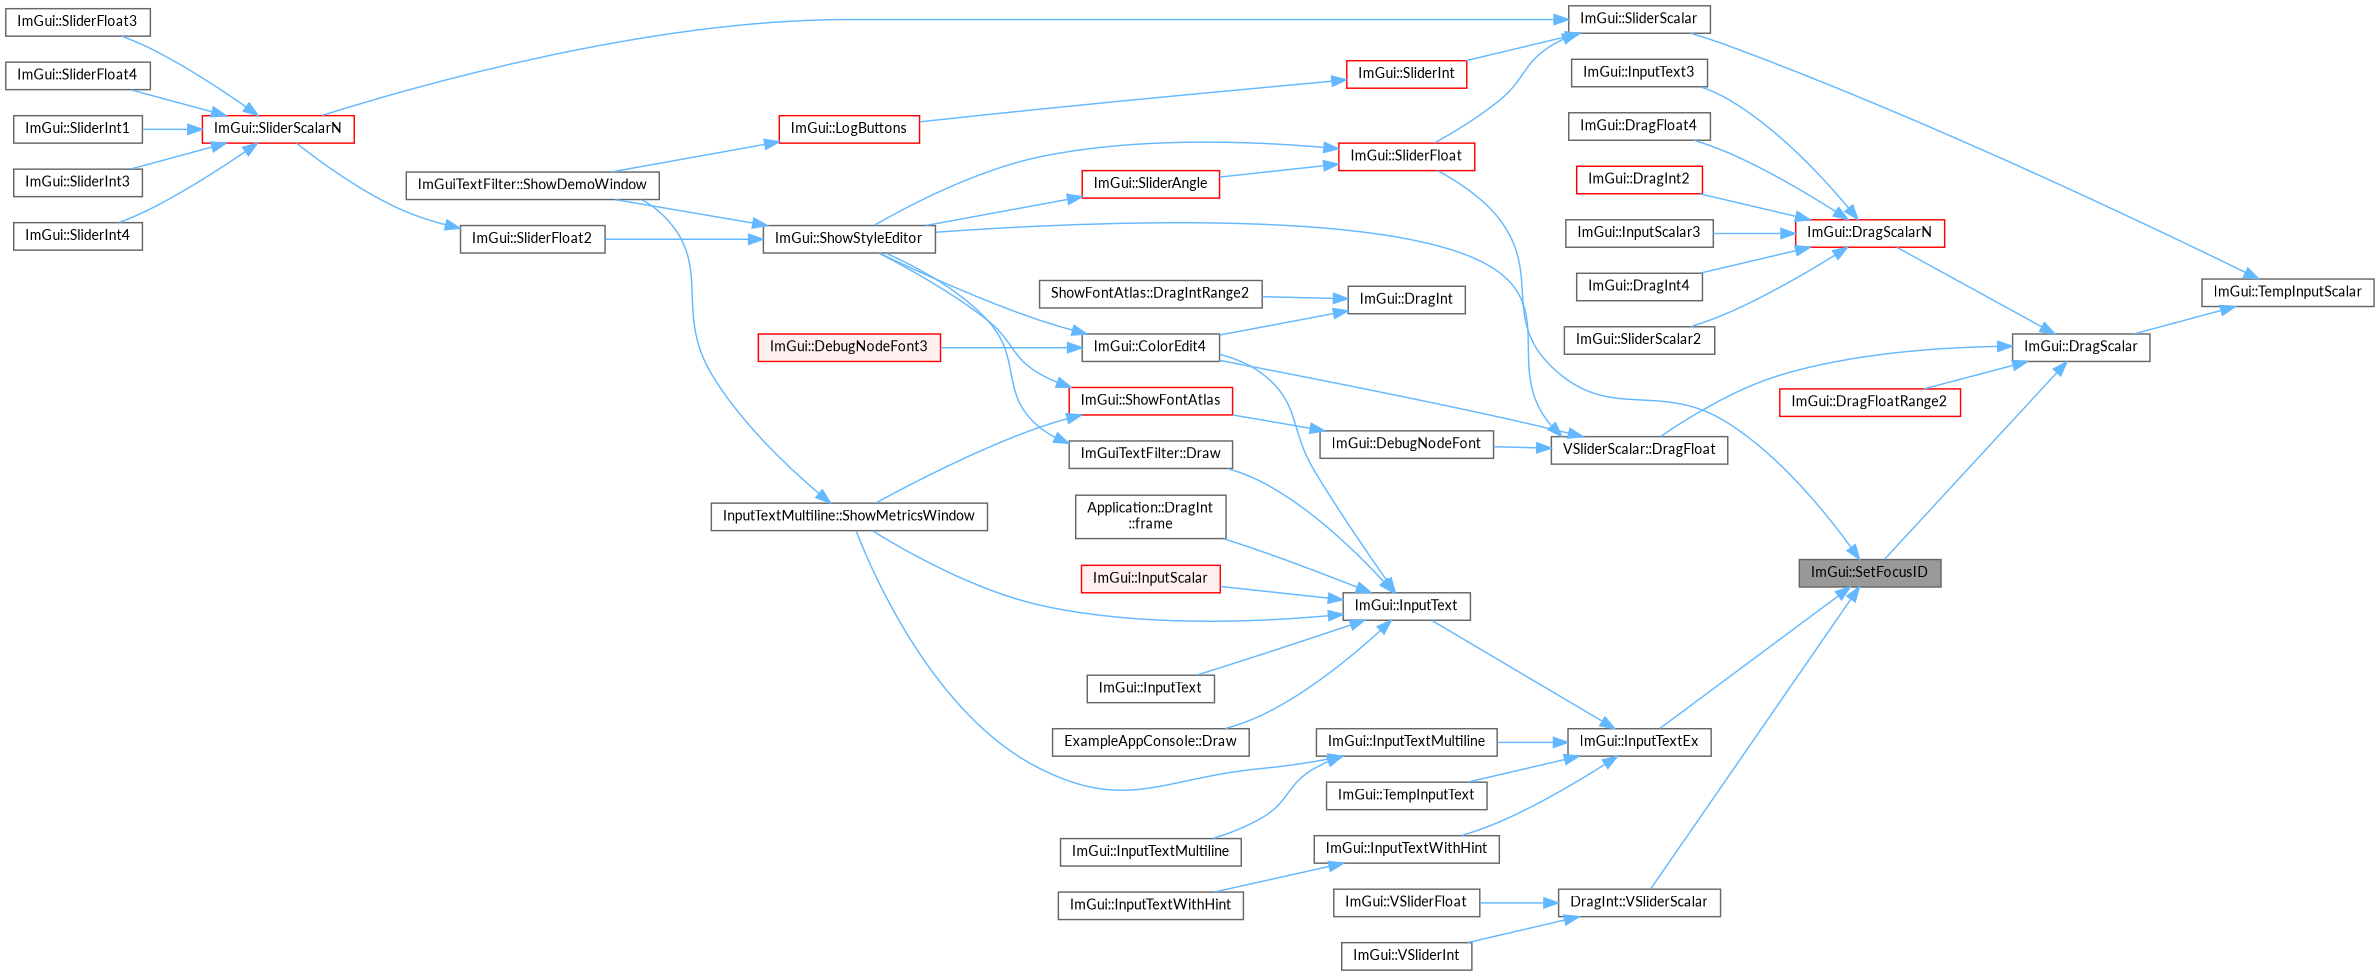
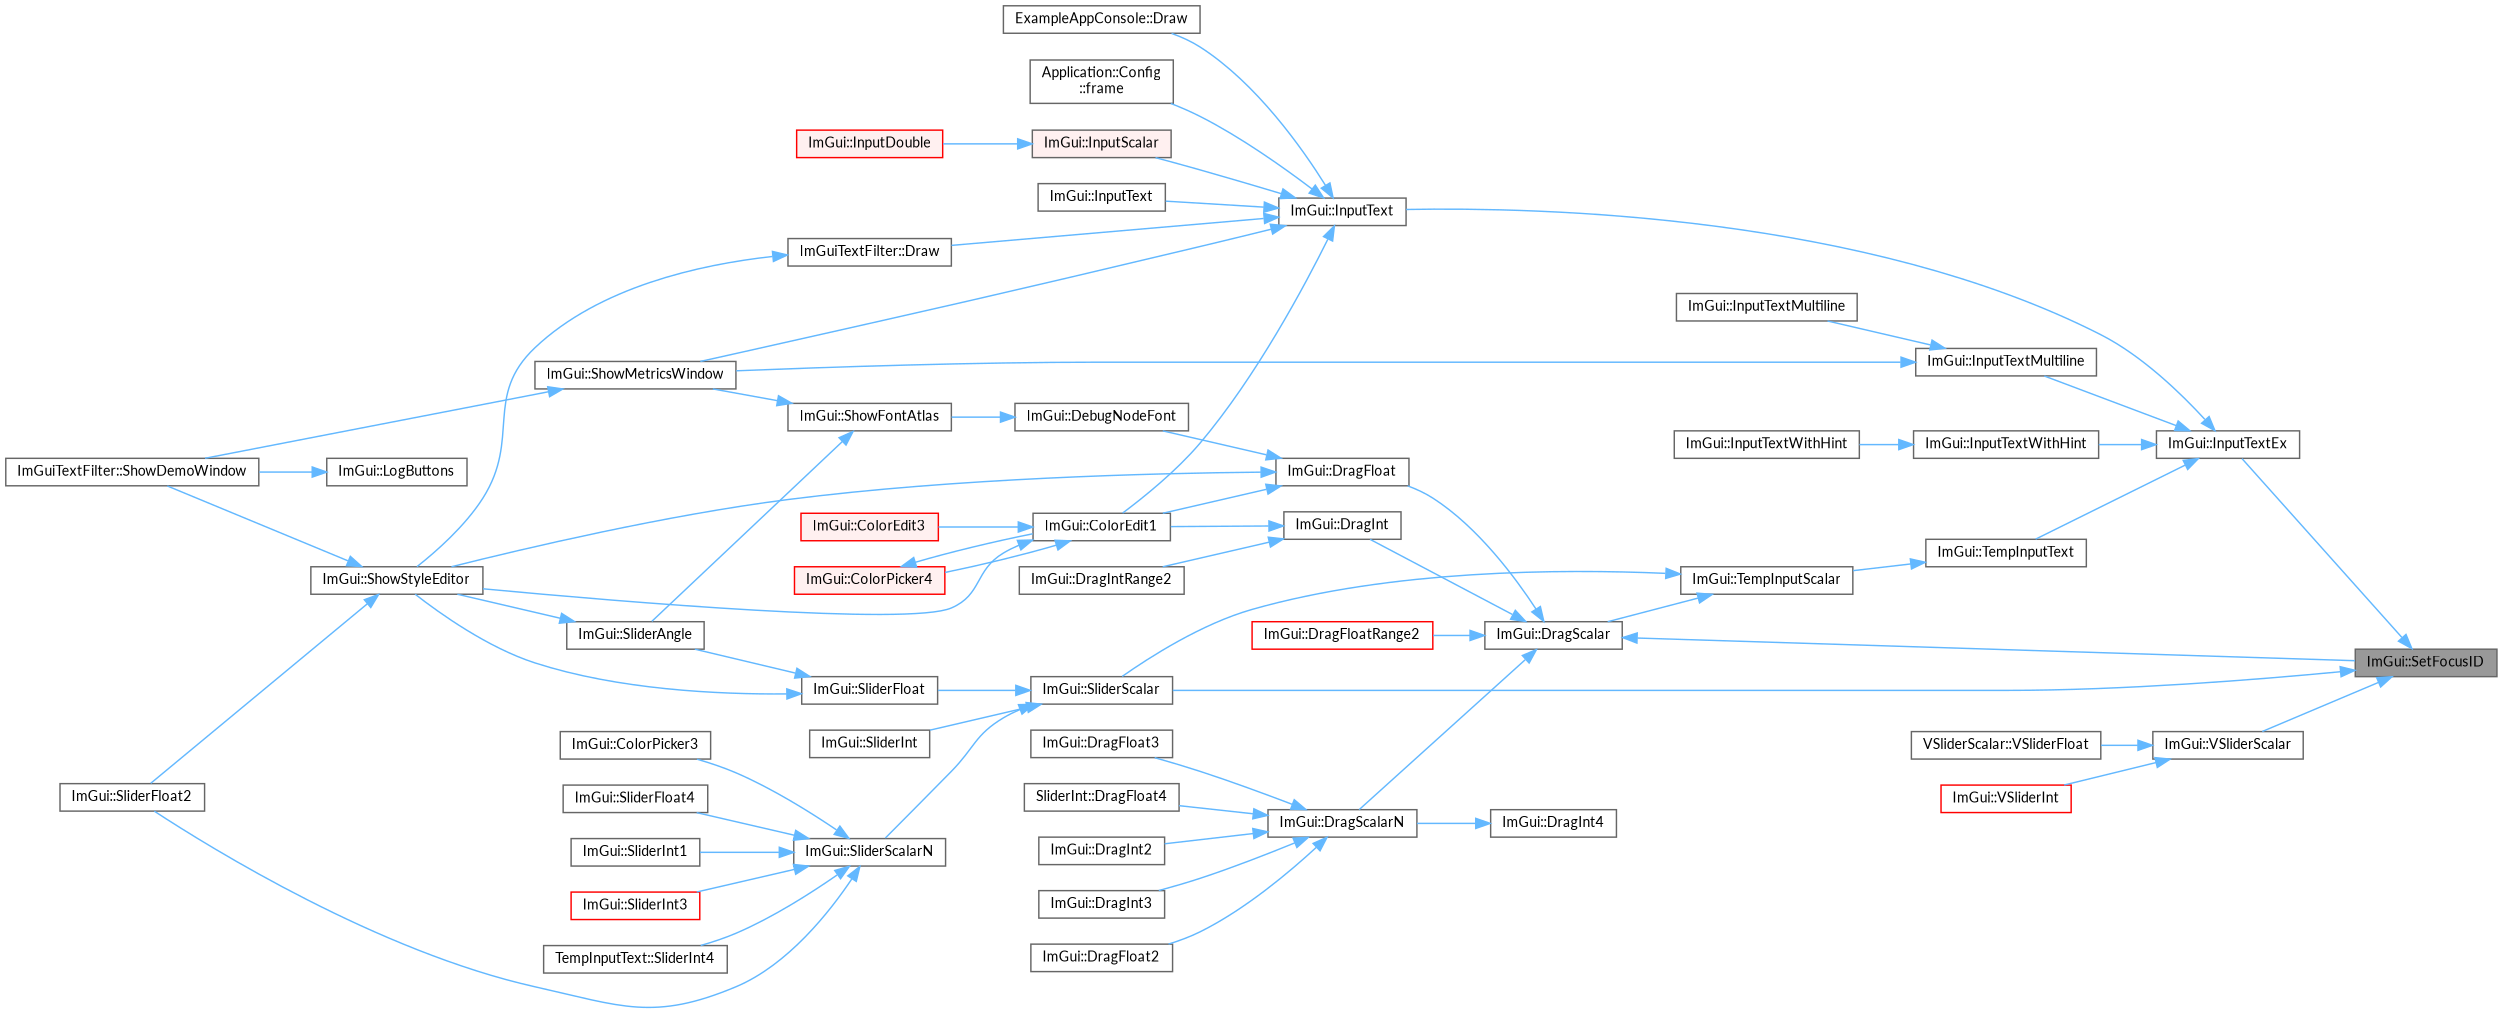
node "ImGui::SliderFloat3": label "ImGui::SliderFloat3" -> "ImGui::ColorPicker3"
node "ImGui::InputText3": label "ImGui::InputText3" -> "ImGui::DragFloat3"
node "ImGui::SliderInt": color red -> grey40
edge "ImGui::LogButtons" -> "ImGui::SliderInt": removed
node "ImGui::DragFloat4": label "ImGui::DragFloat4" -> "SliderInt::DragFloat4"
node "ImGui::SliderScalarN": color red -> grey40
node "ImGui::LogButtons": color red -> grey40
node "ImGui::InputDouble": added
node "ImGui::SliderFloat": color red -> grey40
node "ImGui::DragInt2": color red -> grey40
node "ImGui::SliderInt3": color grey40 -> red
node "ImGui::SliderAngle": color red -> grey40
edge "ImGui::SliderScalarN" -> "ImGui::SliderFloat2": reversed
node "ImGui::InputScalar3": label "ImGui::InputScalar3" -> "ImGui::DragInt3"
node "ImGui::DragScalarN": color red -> grey40
node "ImGui::SliderInt4": label "ImGui::SliderInt4" -> "TempInputText::SliderInt4"
edge "ImGui::DragInt4" -> "ImGui::DragScalarN": reversed
node "ShowFontAtlas::DragIntRange2": label "ShowFontAtlas::DragIntRange2" -> "ImGui::DragIntRange2"
edge "ImGui::ShowStyleEditor" -> "ImGui::ShowFontAtlas": now "ImGui::SliderAngle" -> "ImGui::ShowFontAtlas"
node "ImGui::SliderScalar2": label "ImGui::SliderScalar2" -> "ImGui::DragFloat2"
node "ImGui::DebugNodeFont3": label "ImGui::DebugNodeFont3" -> "ImGui::ColorEdit3"
node "ImGui::ColorEdit4": label "ImGui::ColorEdit4" -> "ImGui::ColorEdit1"
edge "ImGui::SliderFloat" -> "ImGui::SetFocusID": now "ImGui::SliderScalar" -> "ImGui::SetFocusID"
node "ImGui::ShowFontAtlas": color red -> grey40
node "VSliderScalar::DragFloat": label "VSliderScalar::DragFloat" -> "ImGui::DragFloat"
node "InputTextMultiline::ShowMetricsWindow": label "InputTextMultiline::ShowMetricsWindow" -> "ImGui::ShowMetricsWindow"
node "Application::DragInt ::frame": label "Application::DragInt ::frame" -> "Application::Config ::frame"
edge "ImGui::TempInputScalar" -> "ImGui::TempInputText": added
edge "ImGui::DragInt" -> "ImGui::DragScalar": added
node "ImGui::InputScalar": color red -> grey40
node "ImGui::ColorPicker4": added
node "ImGui::VSliderFloat": label "ImGui::VSliderFloat" -> "VSliderScalar::VSliderFloat"
node "DragInt::VSliderScalar": label "DragInt::VSliderScalar" -> "ImGui::VSliderScalar"
node "ImGui::VSliderInt": color grey40 -> red
